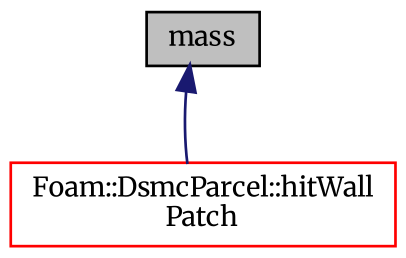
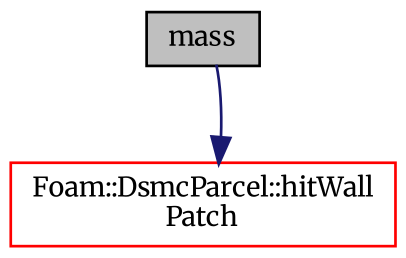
edge "Foam::DsmcParcel::hitWall Patch" -> "mass": reversed
